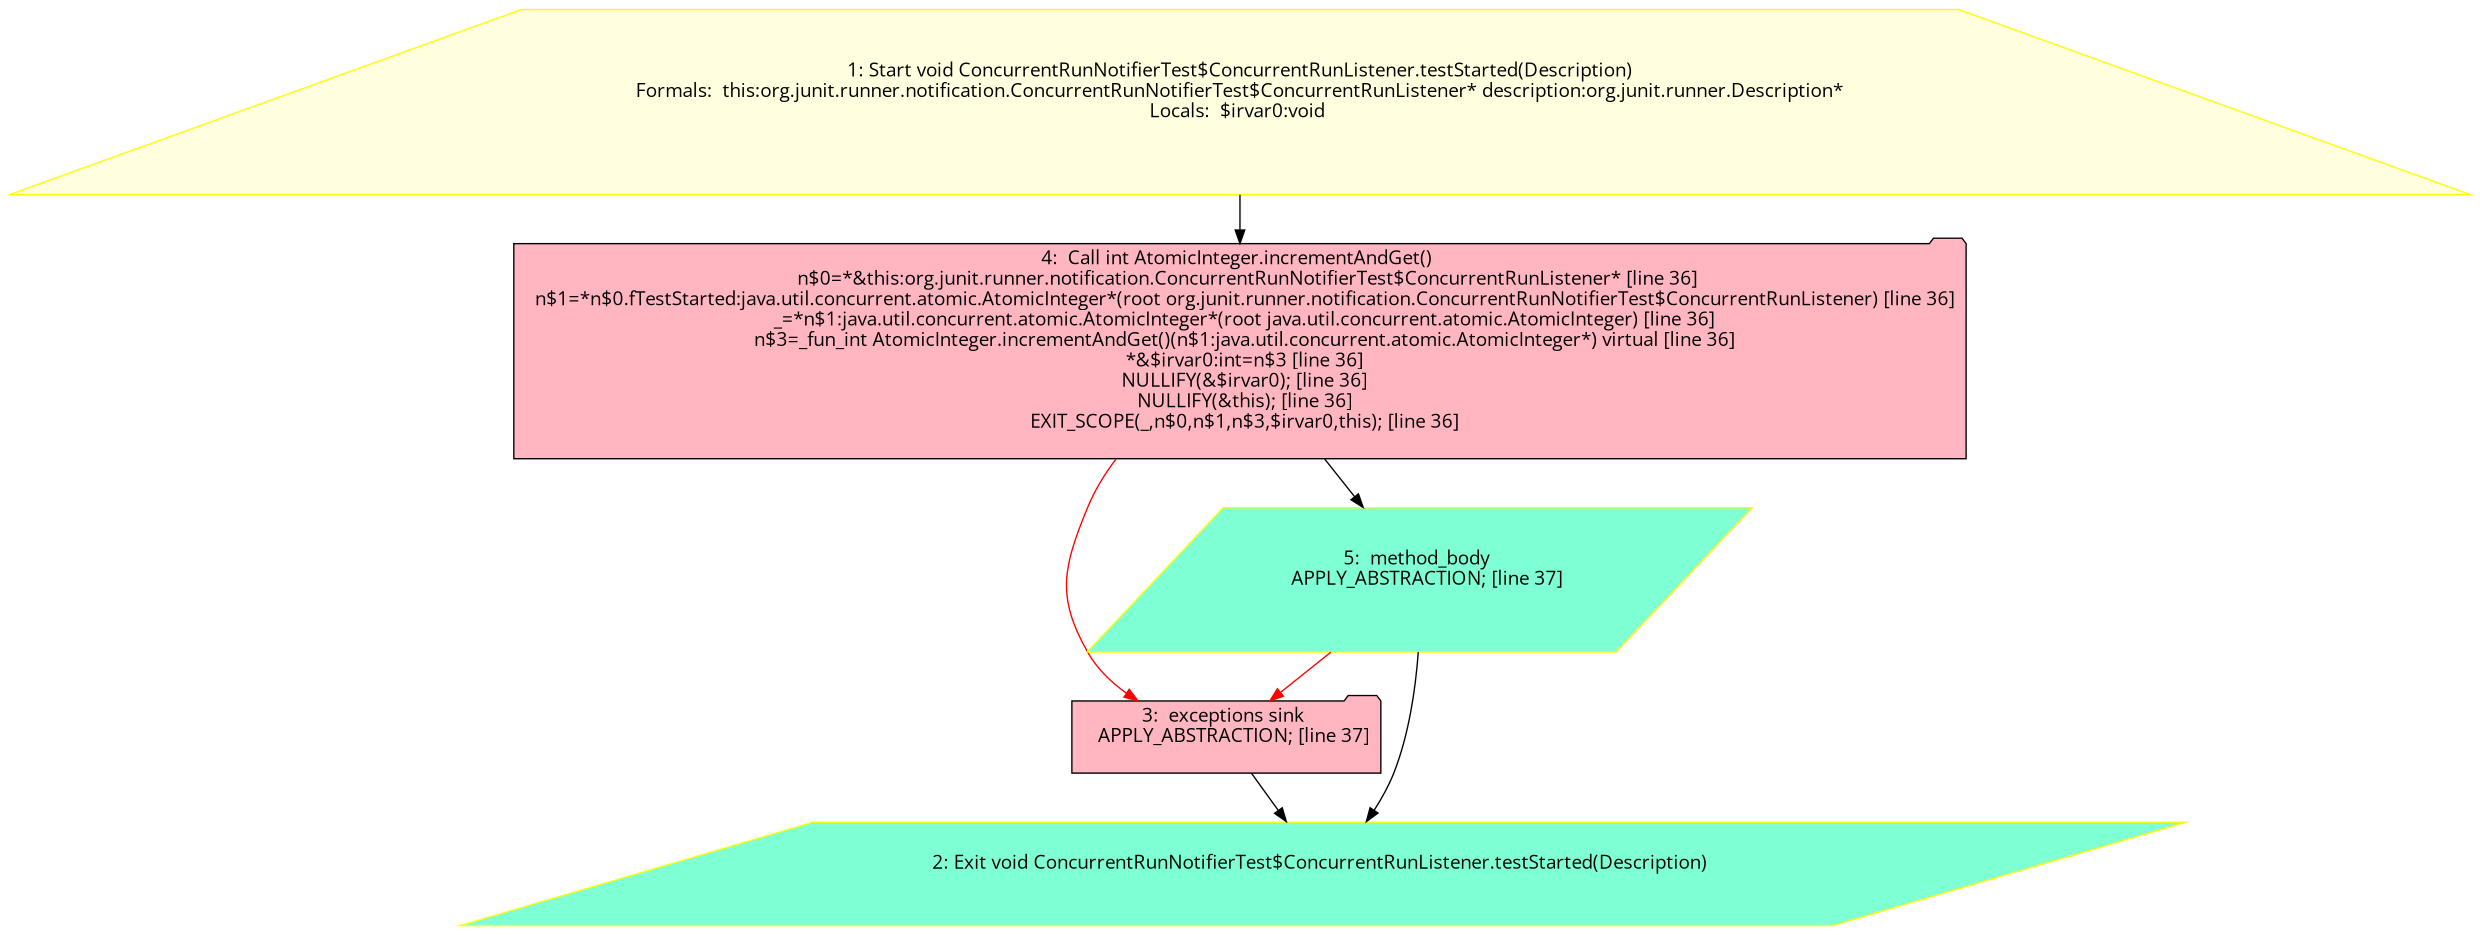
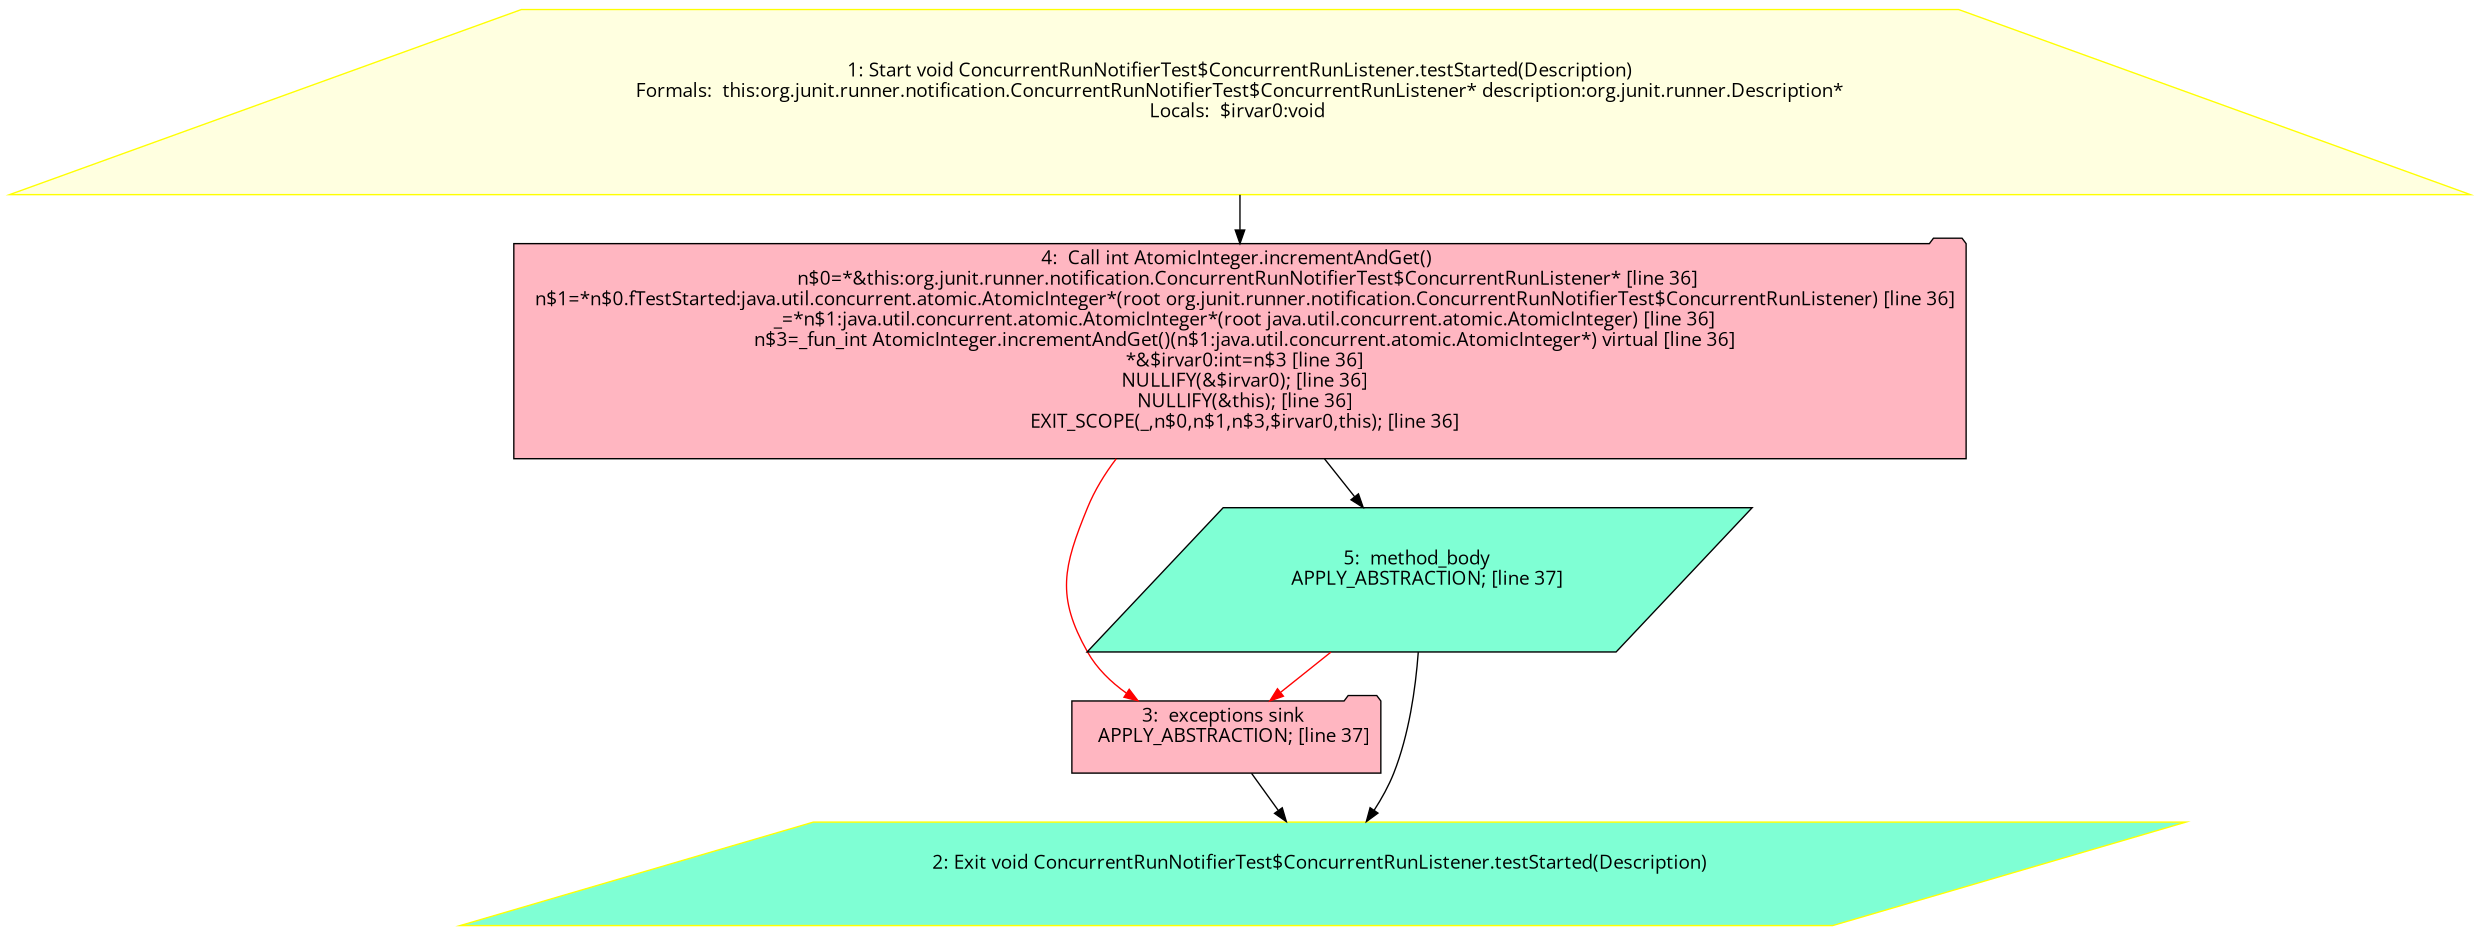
node "5:  method_body APPLY_ABSTRACTION; [line 37]": color yellow -> black
